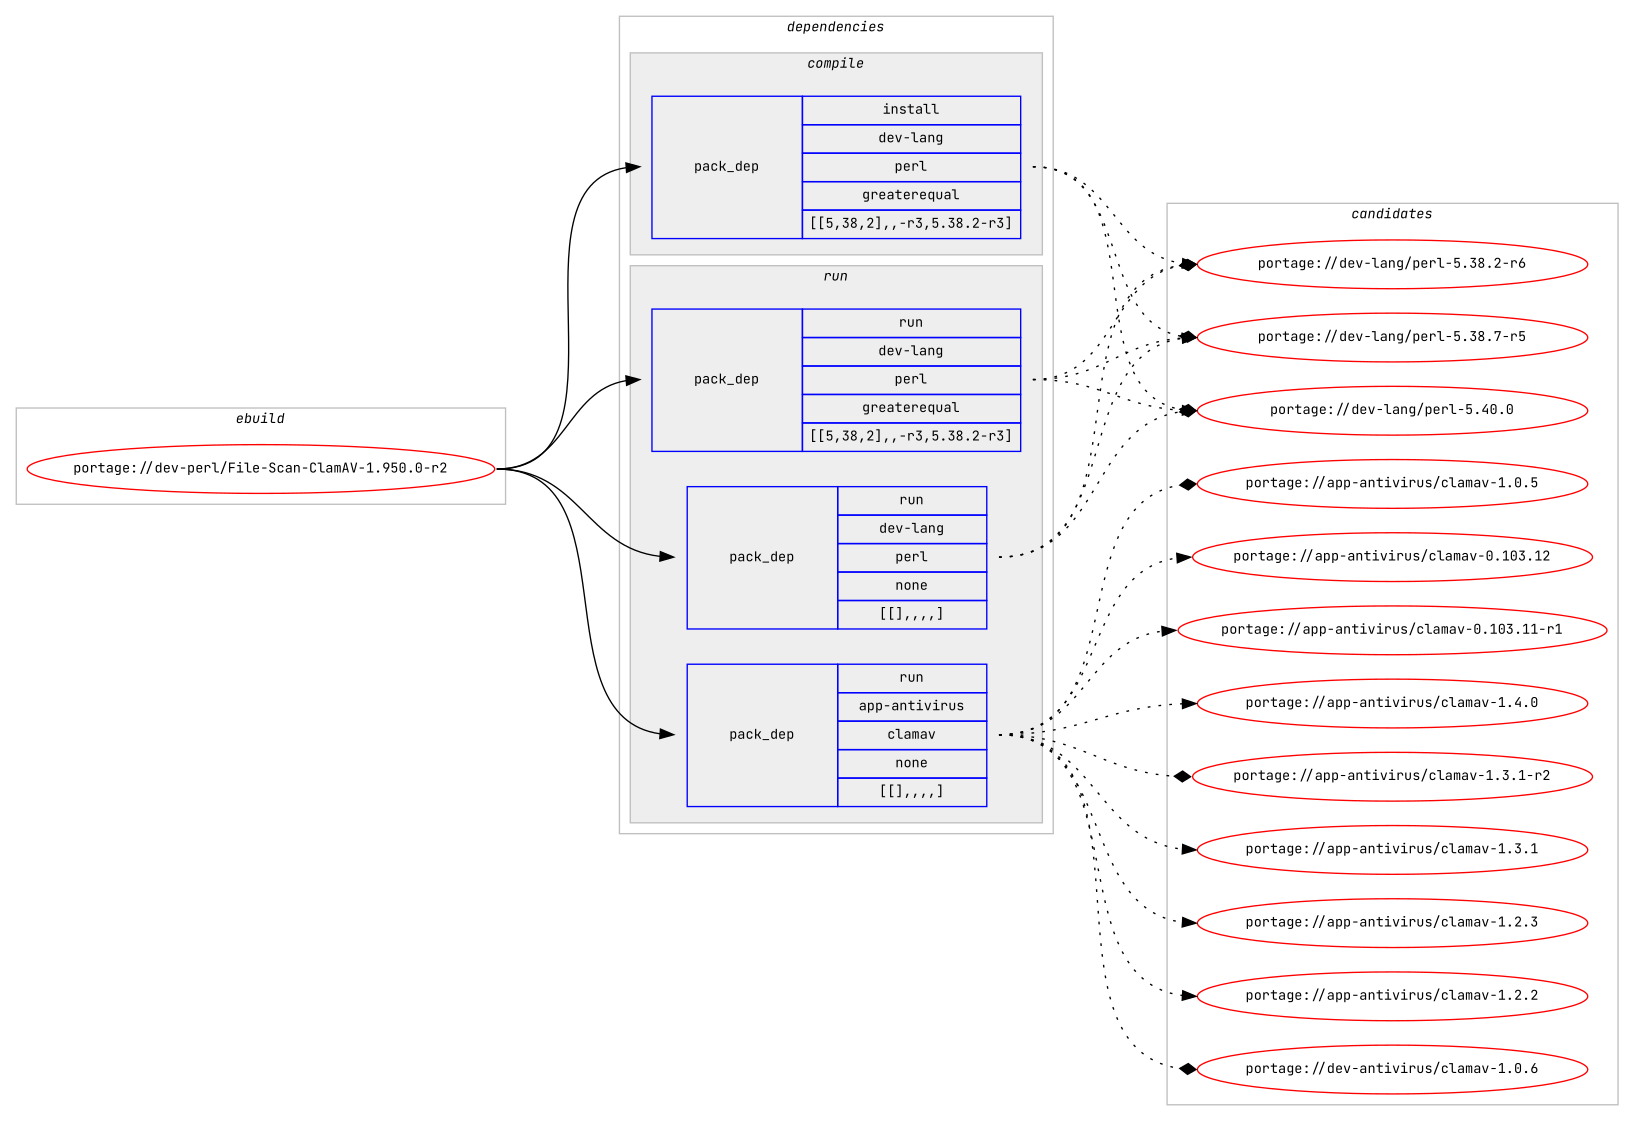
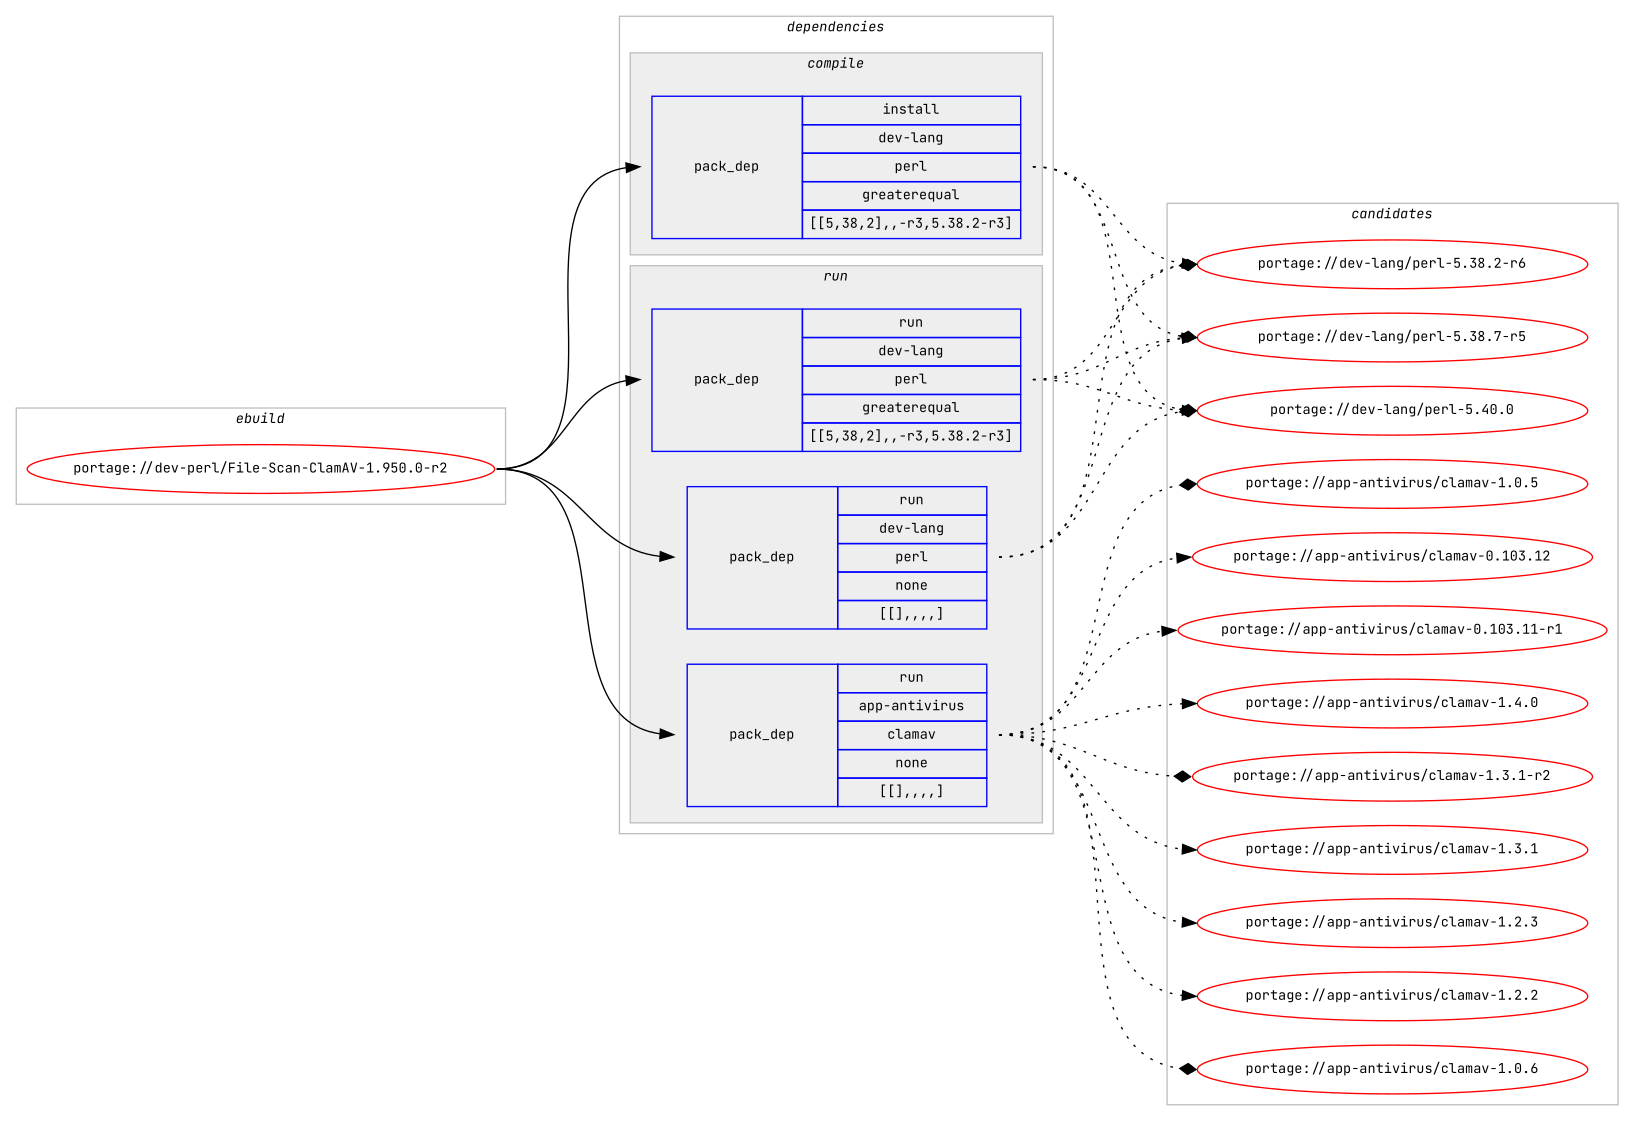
node "portage://dev-antivirus/clamav-1.0.6": label "portage://dev-antivirus/clamav-1.0.6" -> "portage://app-antivirus/clamav-1.0.6"
